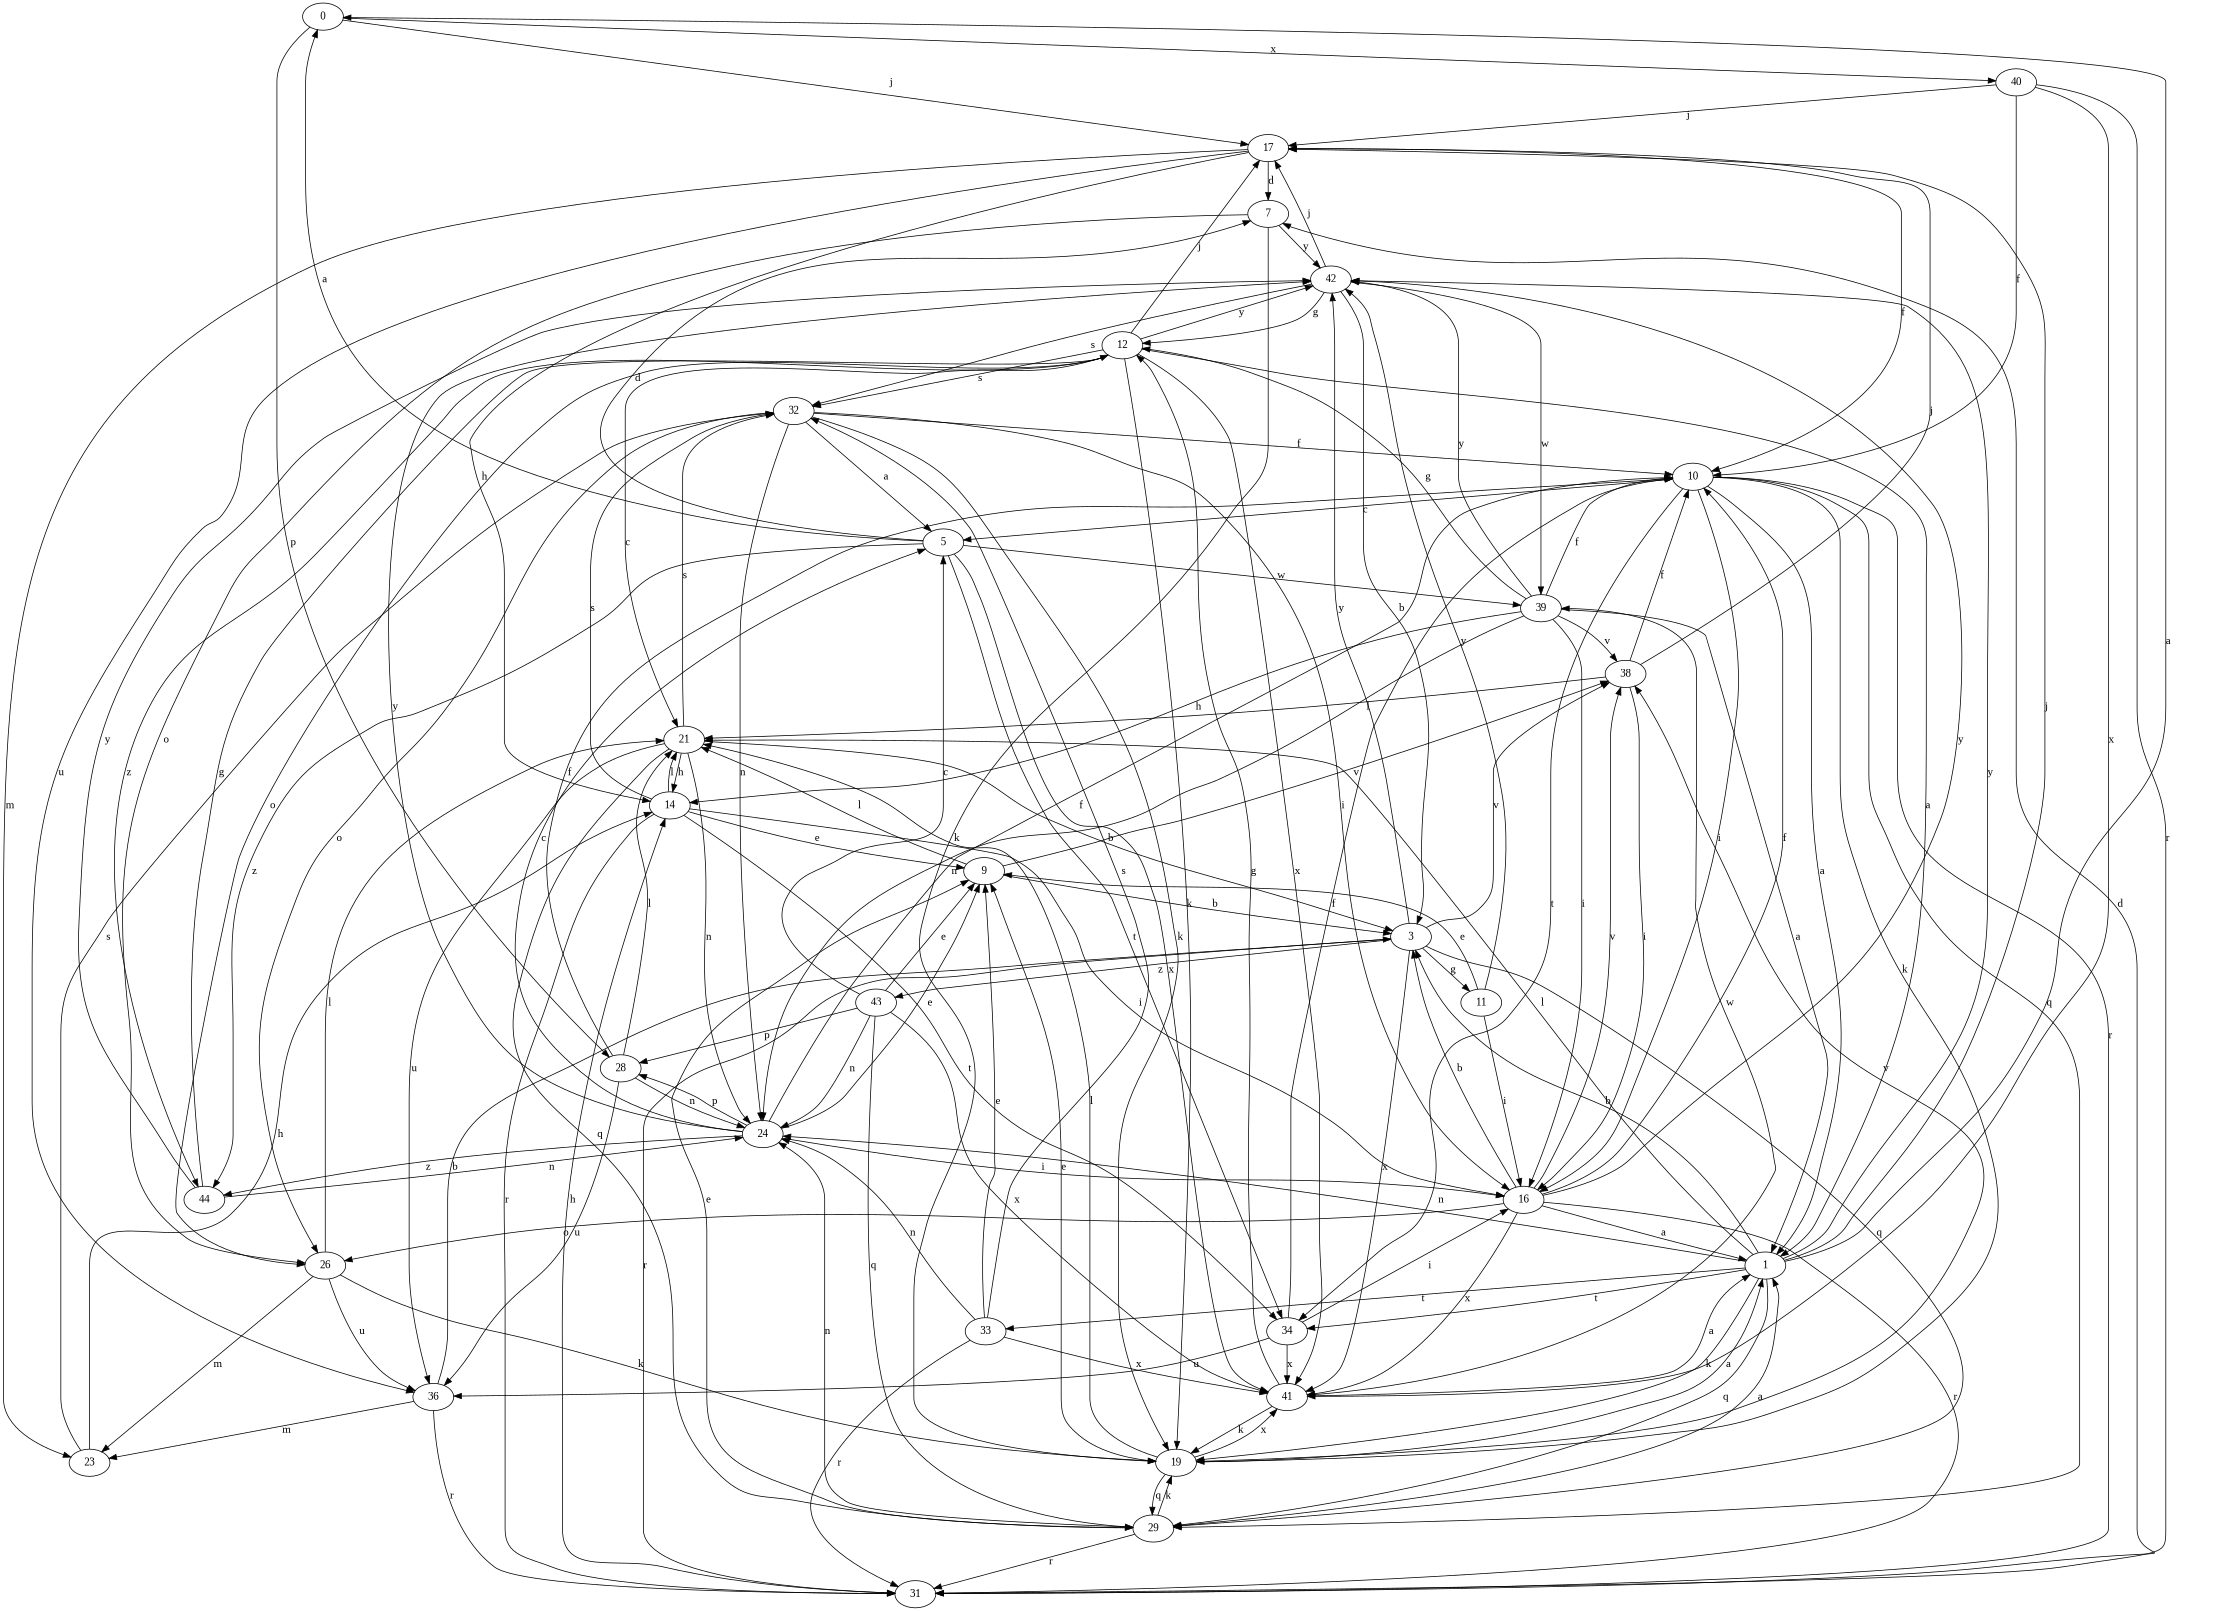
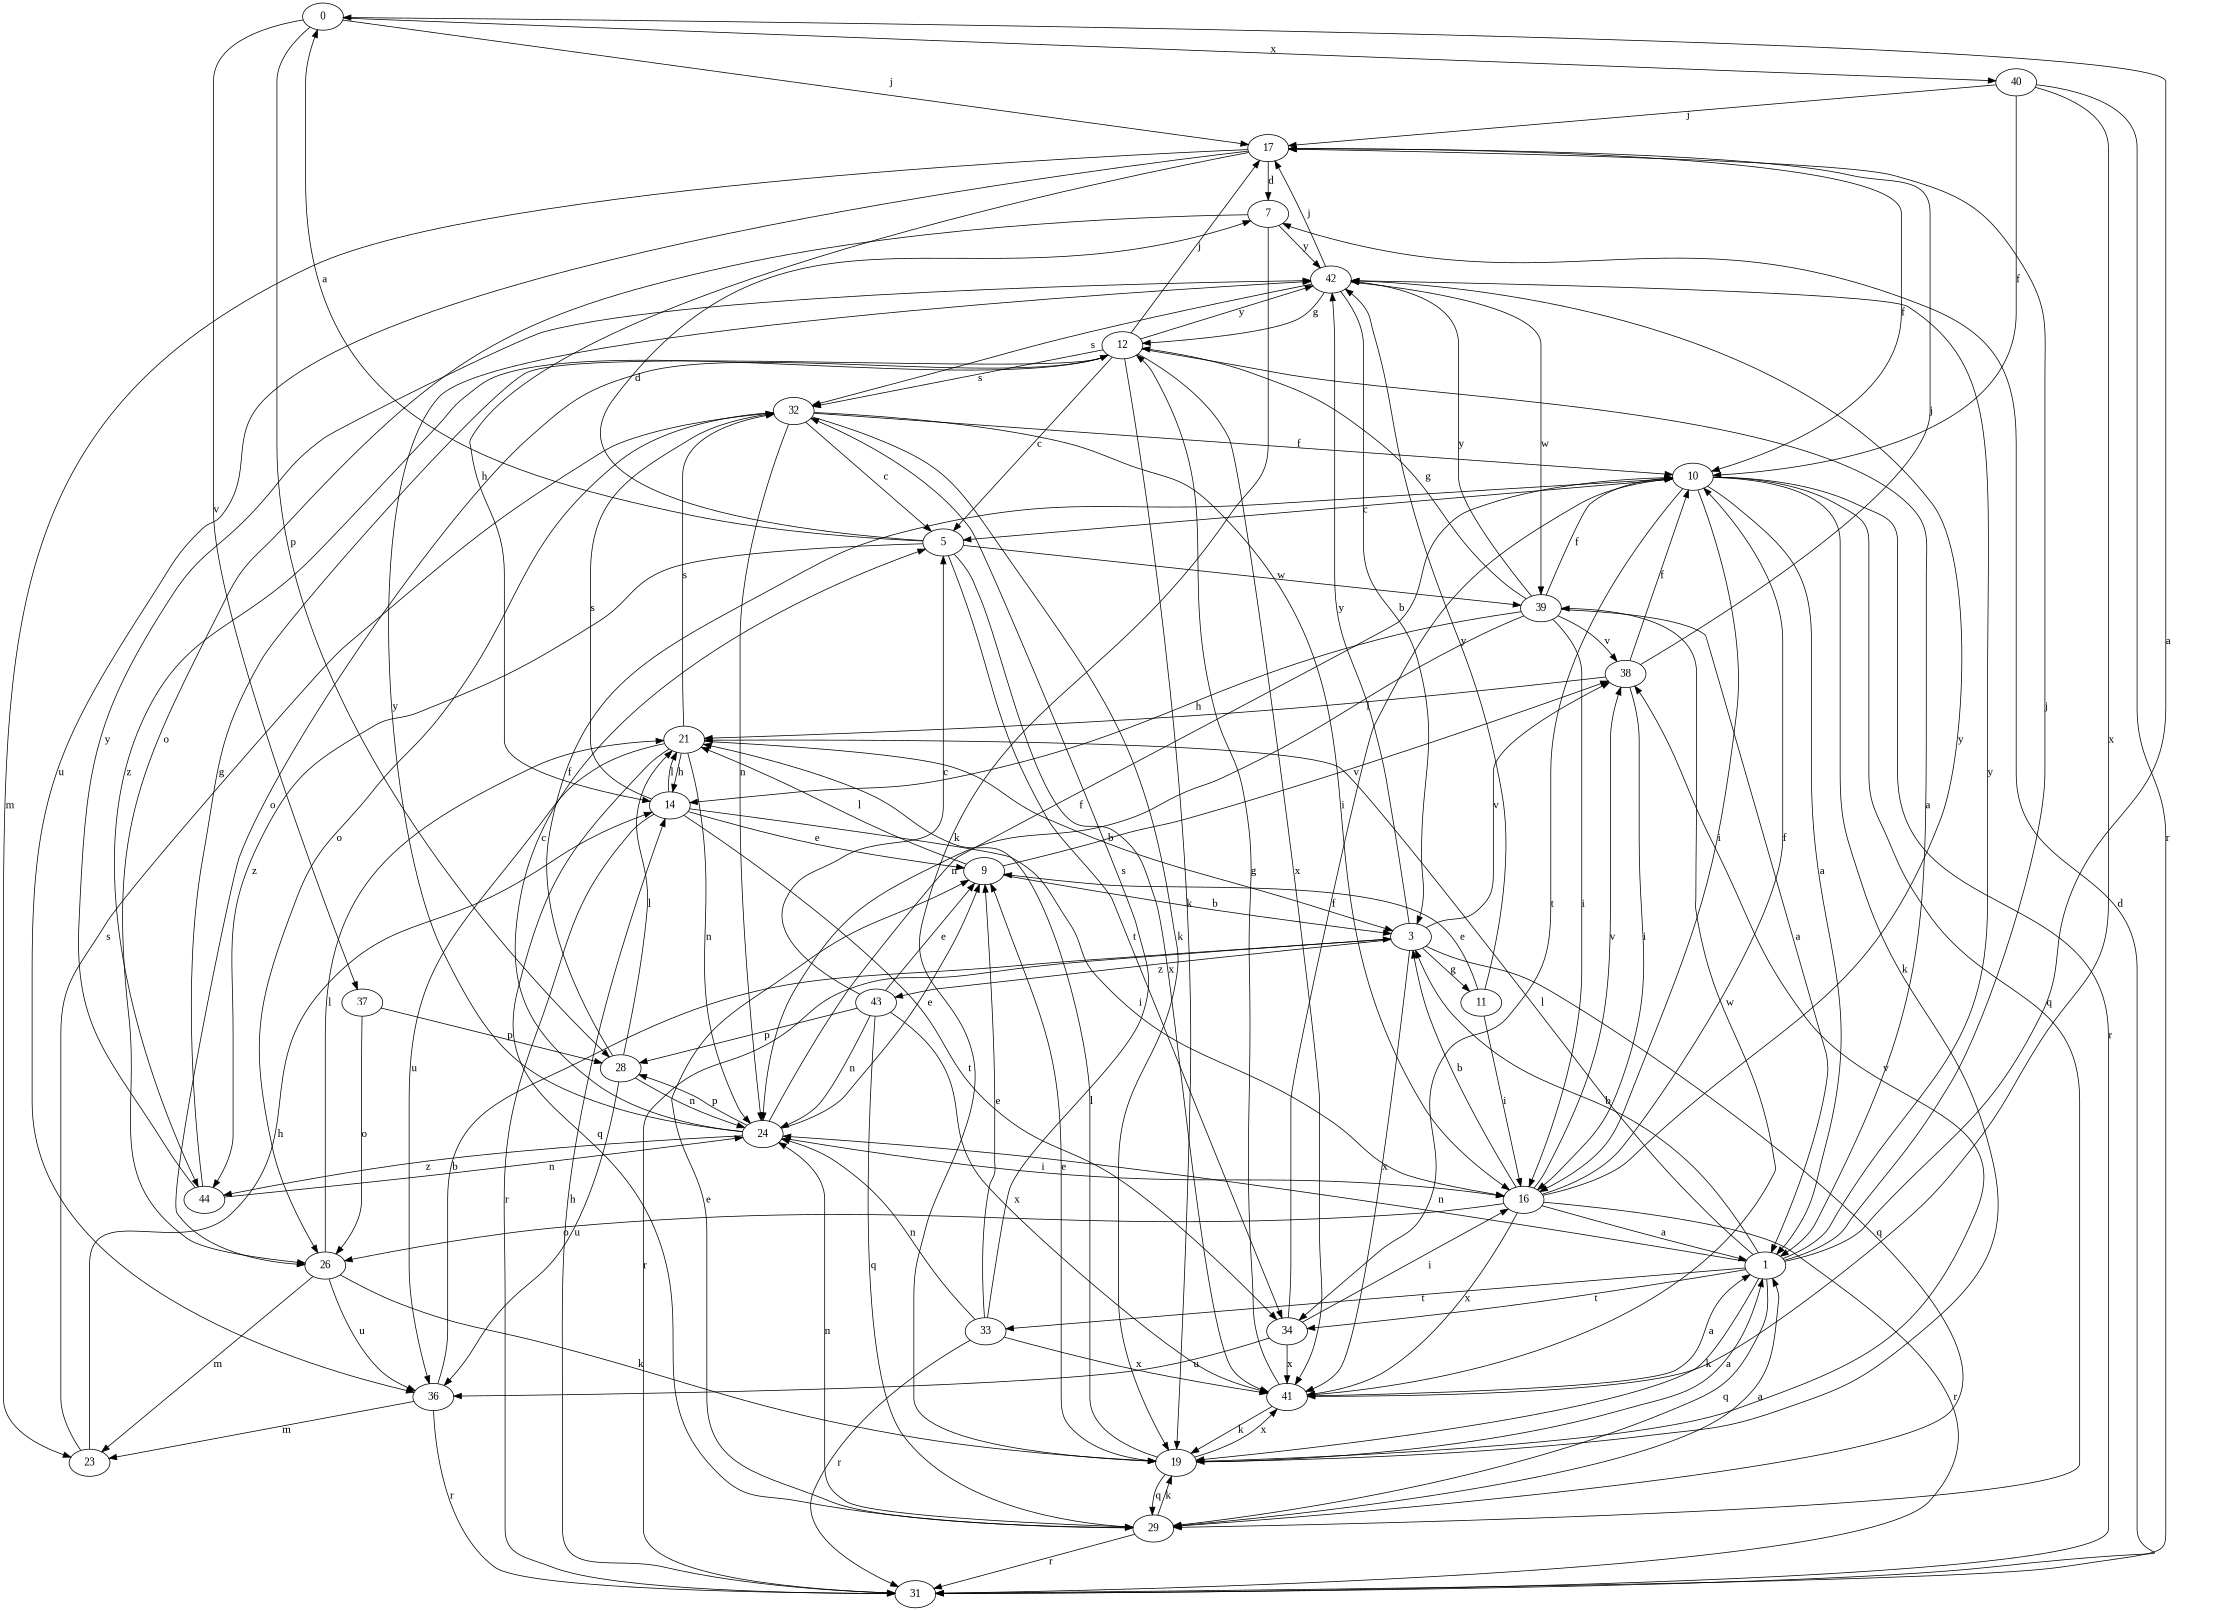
edge "12" -> "21": now "12" -> "5"
edge "32" -> "5": label "a" -> "c"
node "37": added
